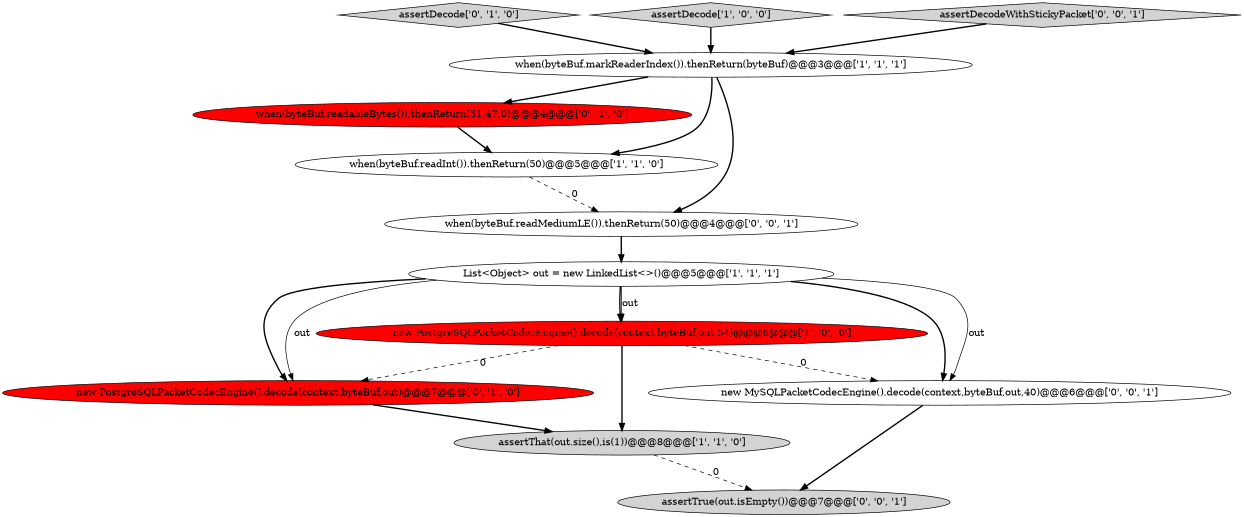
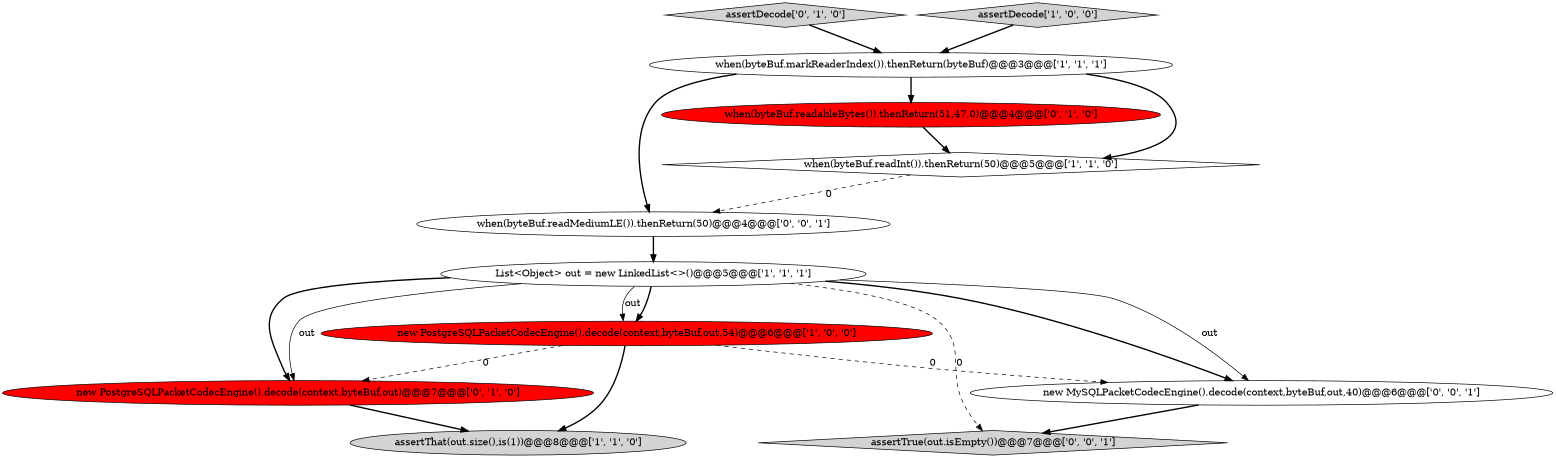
node "assertDecodeWithStickyPacket['0', '0', '1']": removed
node "when(byteBuf.readInt()).thenReturn(50)@@@5@@@['1', '1', '0']": shape ellipse -> diamond
edge "assertThat(out.size(),is(1))@@@8@@@['1', '1', '0']" -> "assertTrue(out.isEmpty())@@@7@@@['0', '0', '1']": now "List<Object> out = new LinkedList<>()@@@5@@@['1', '1', '1']" -> "assertTrue(out.isEmpty())@@@7@@@['0', '0', '1']"
node "assertTrue(out.isEmpty())@@@7@@@['0', '0', '1']": shape ellipse -> diamond
